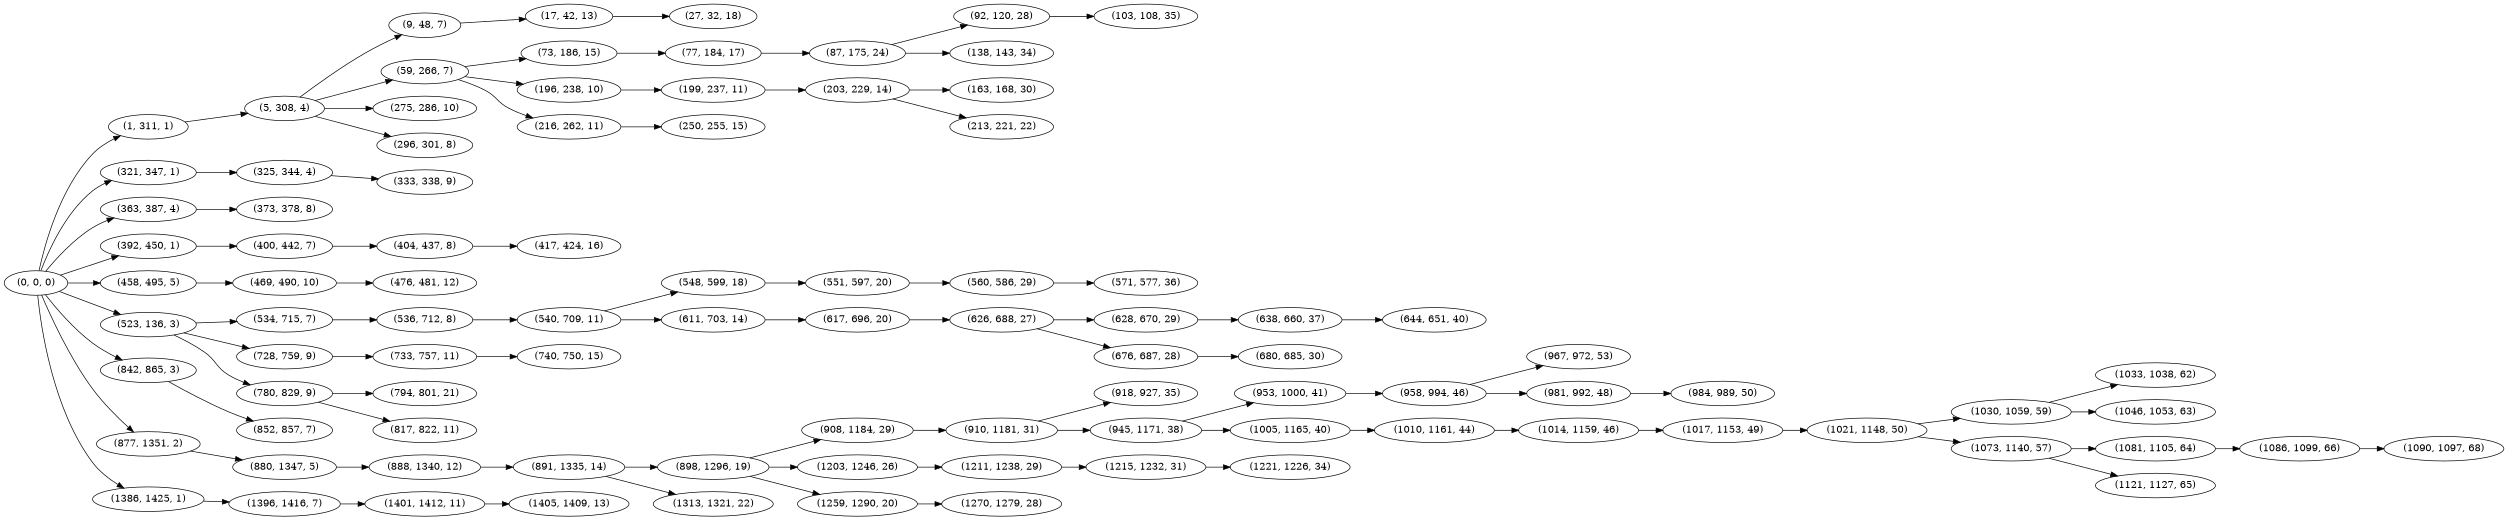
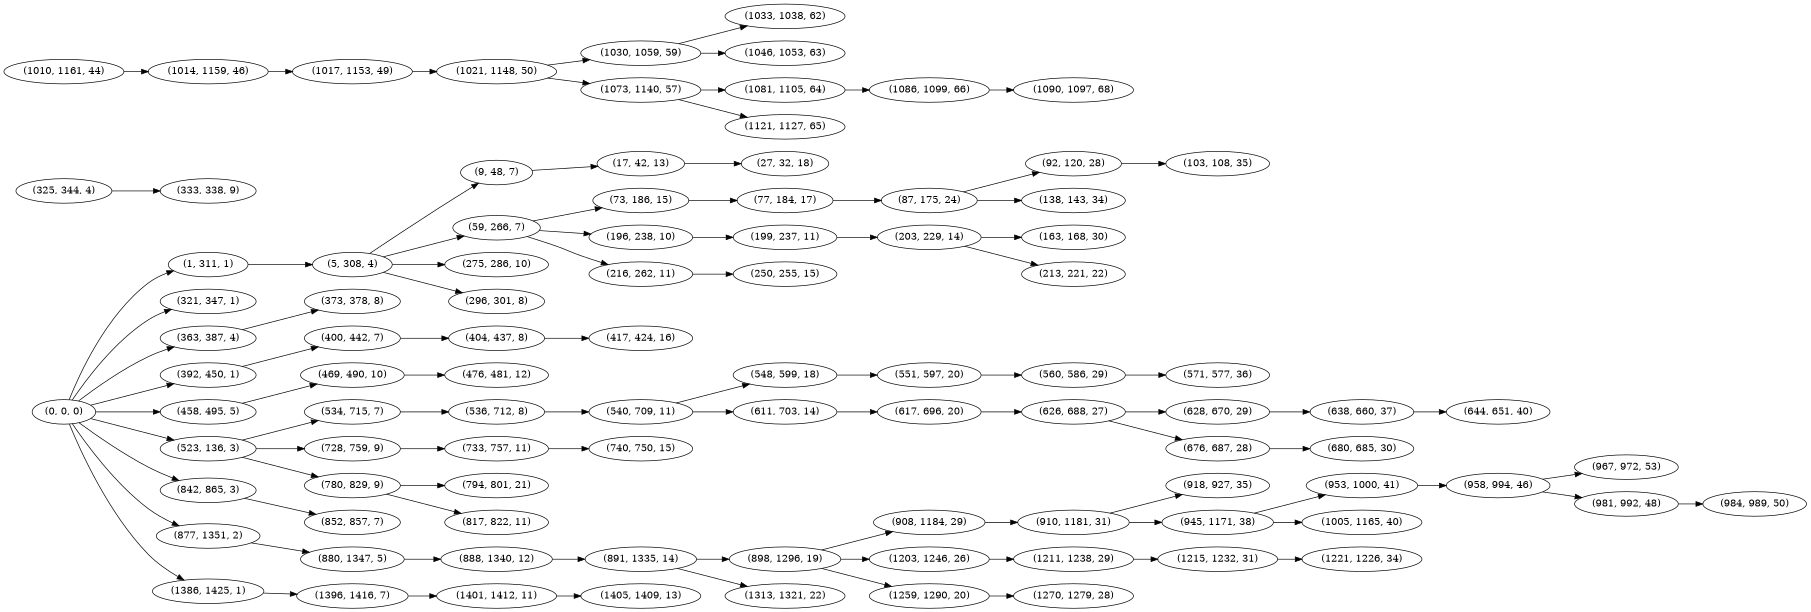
edge "(321, 347, 1)" -> "(325, 344, 4)": removed
edge "(1005, 1165, 40)" -> "(1010, 1161, 44)": removed
